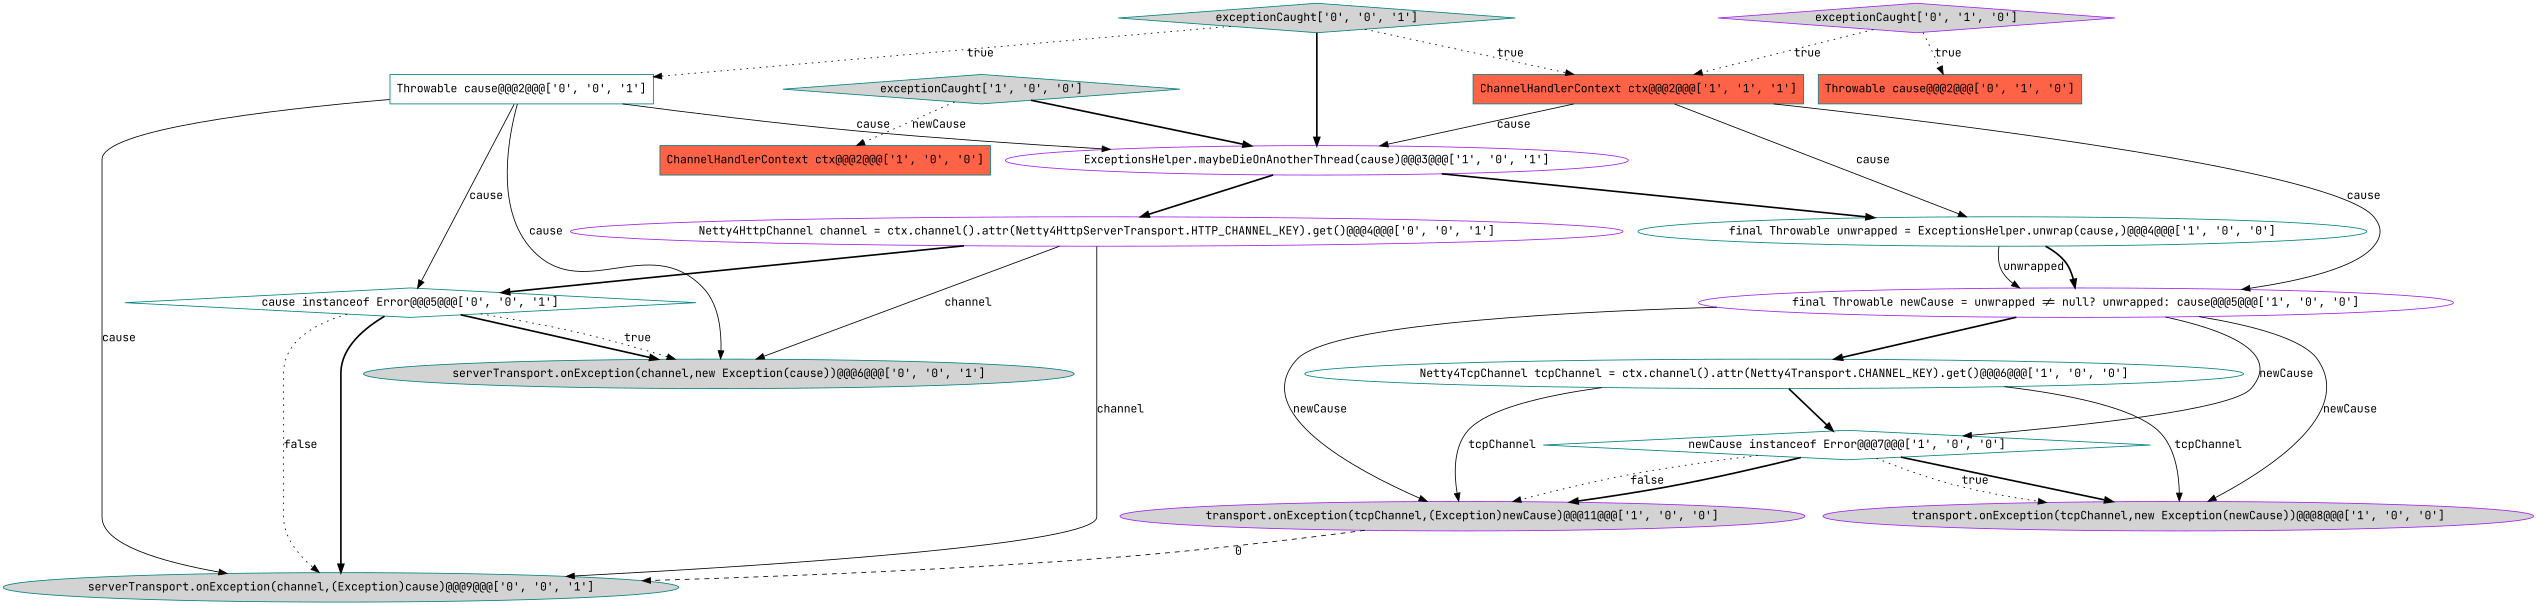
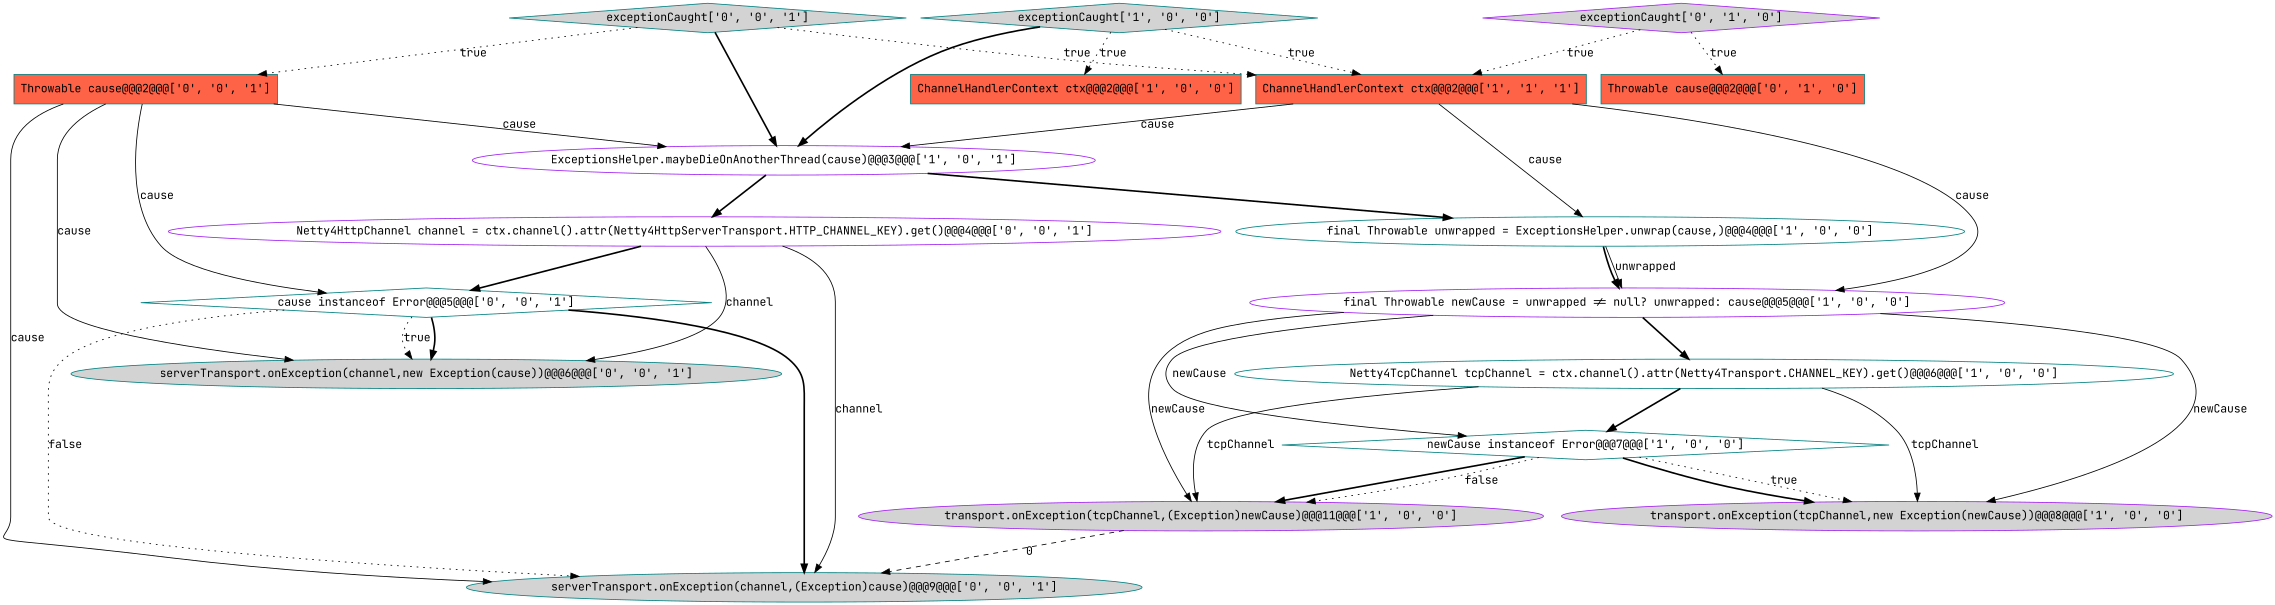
edge "exceptionCaught['1', '0', '0']" -> "ChannelHandlerContext ctx@@@2@@@['1', '1', '1']": added, label "true"
node "Throwable cause@@@2@@@['0', '0', '1']": fillcolor white -> tomato
edge "exceptionCaught['1', '0', '0']" -> "ChannelHandlerContext ctx@@@2@@@['1', '0', '0']": label "newCause" -> "true"
